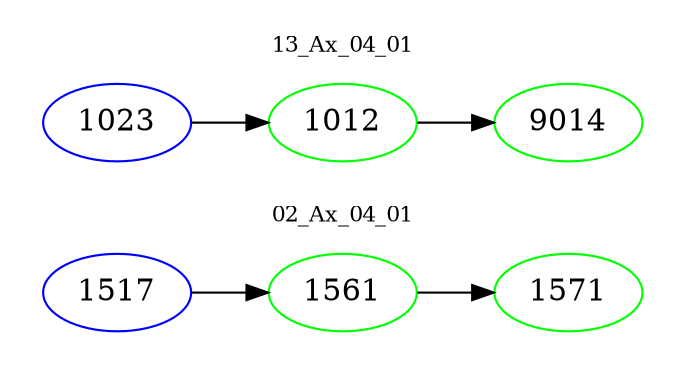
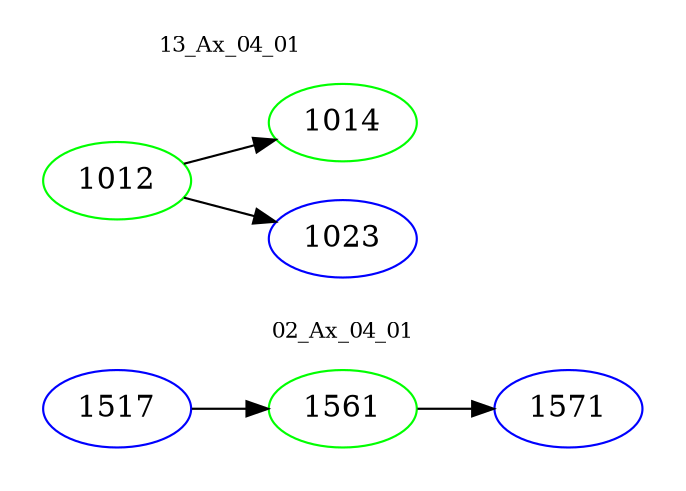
edge "1023" -> "1012": reversed
node "9014": label "9014" -> "1014"
node "1571": color green -> blue
